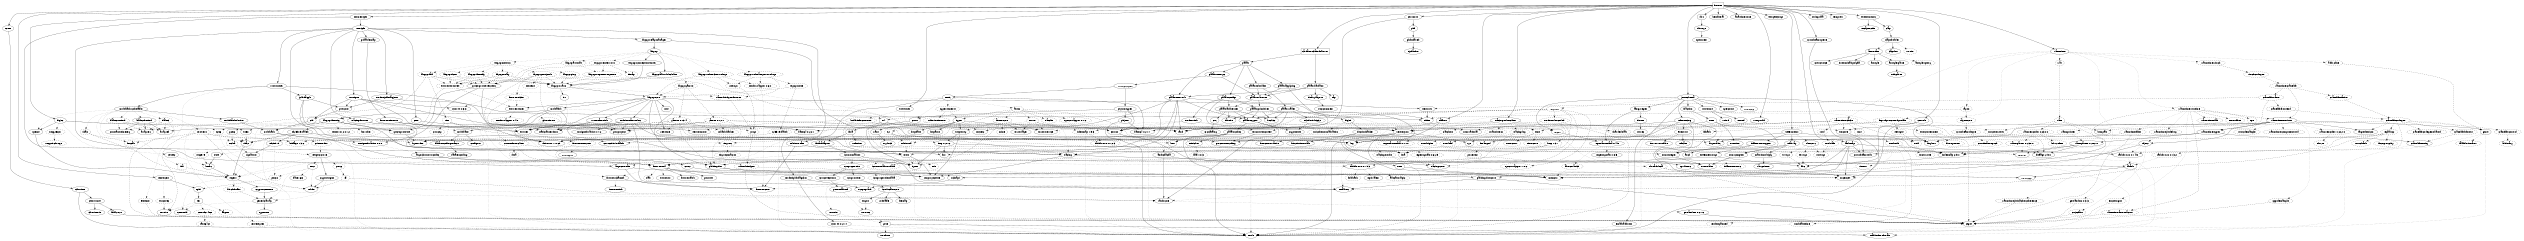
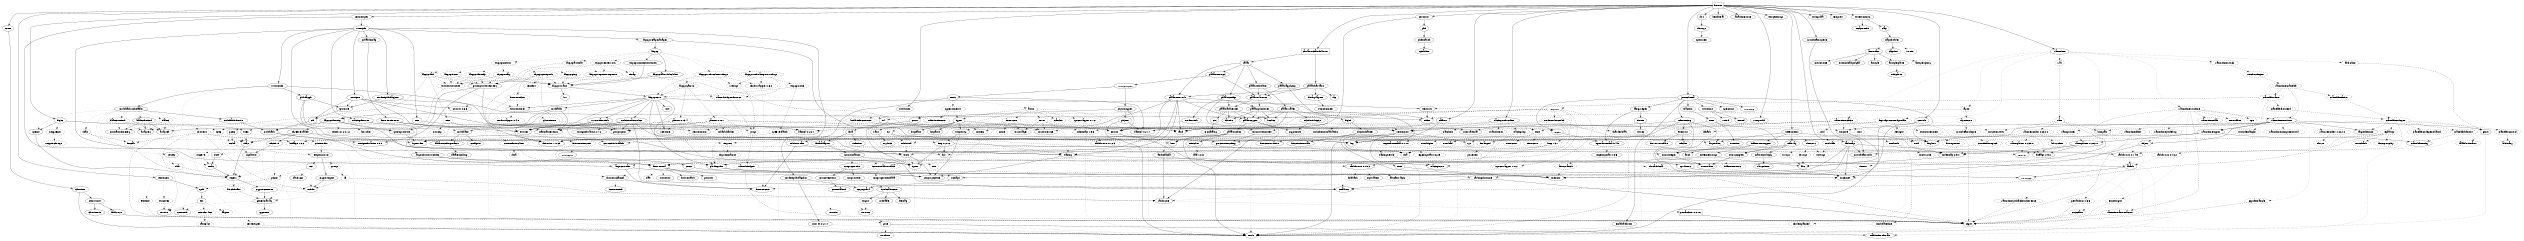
node "getrandom 0.2.16": shape ellipse -> box
